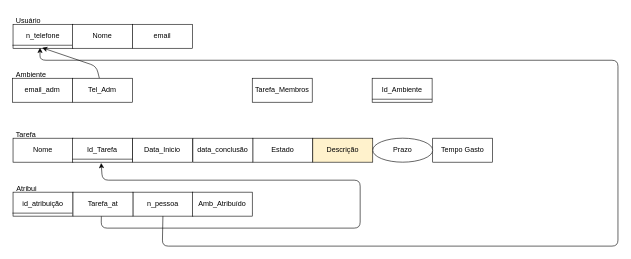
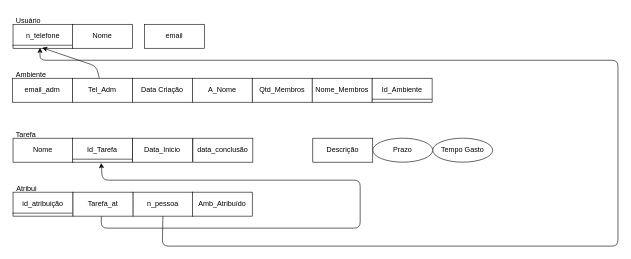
node "email": moved (162, 36) -> (174, 36)
node "Data Criação": added
node "A_Nome": added
node "Tarefa_Membros": label "Tarefa_Membros" -> "Qtd_Membros"
node "Nome_Membros": added
node "Estado": removed
node "Descrição": fillcolor #fff2cc -> #ffffff
node "Tempo Gasto": shape rectangle -> ellipse
